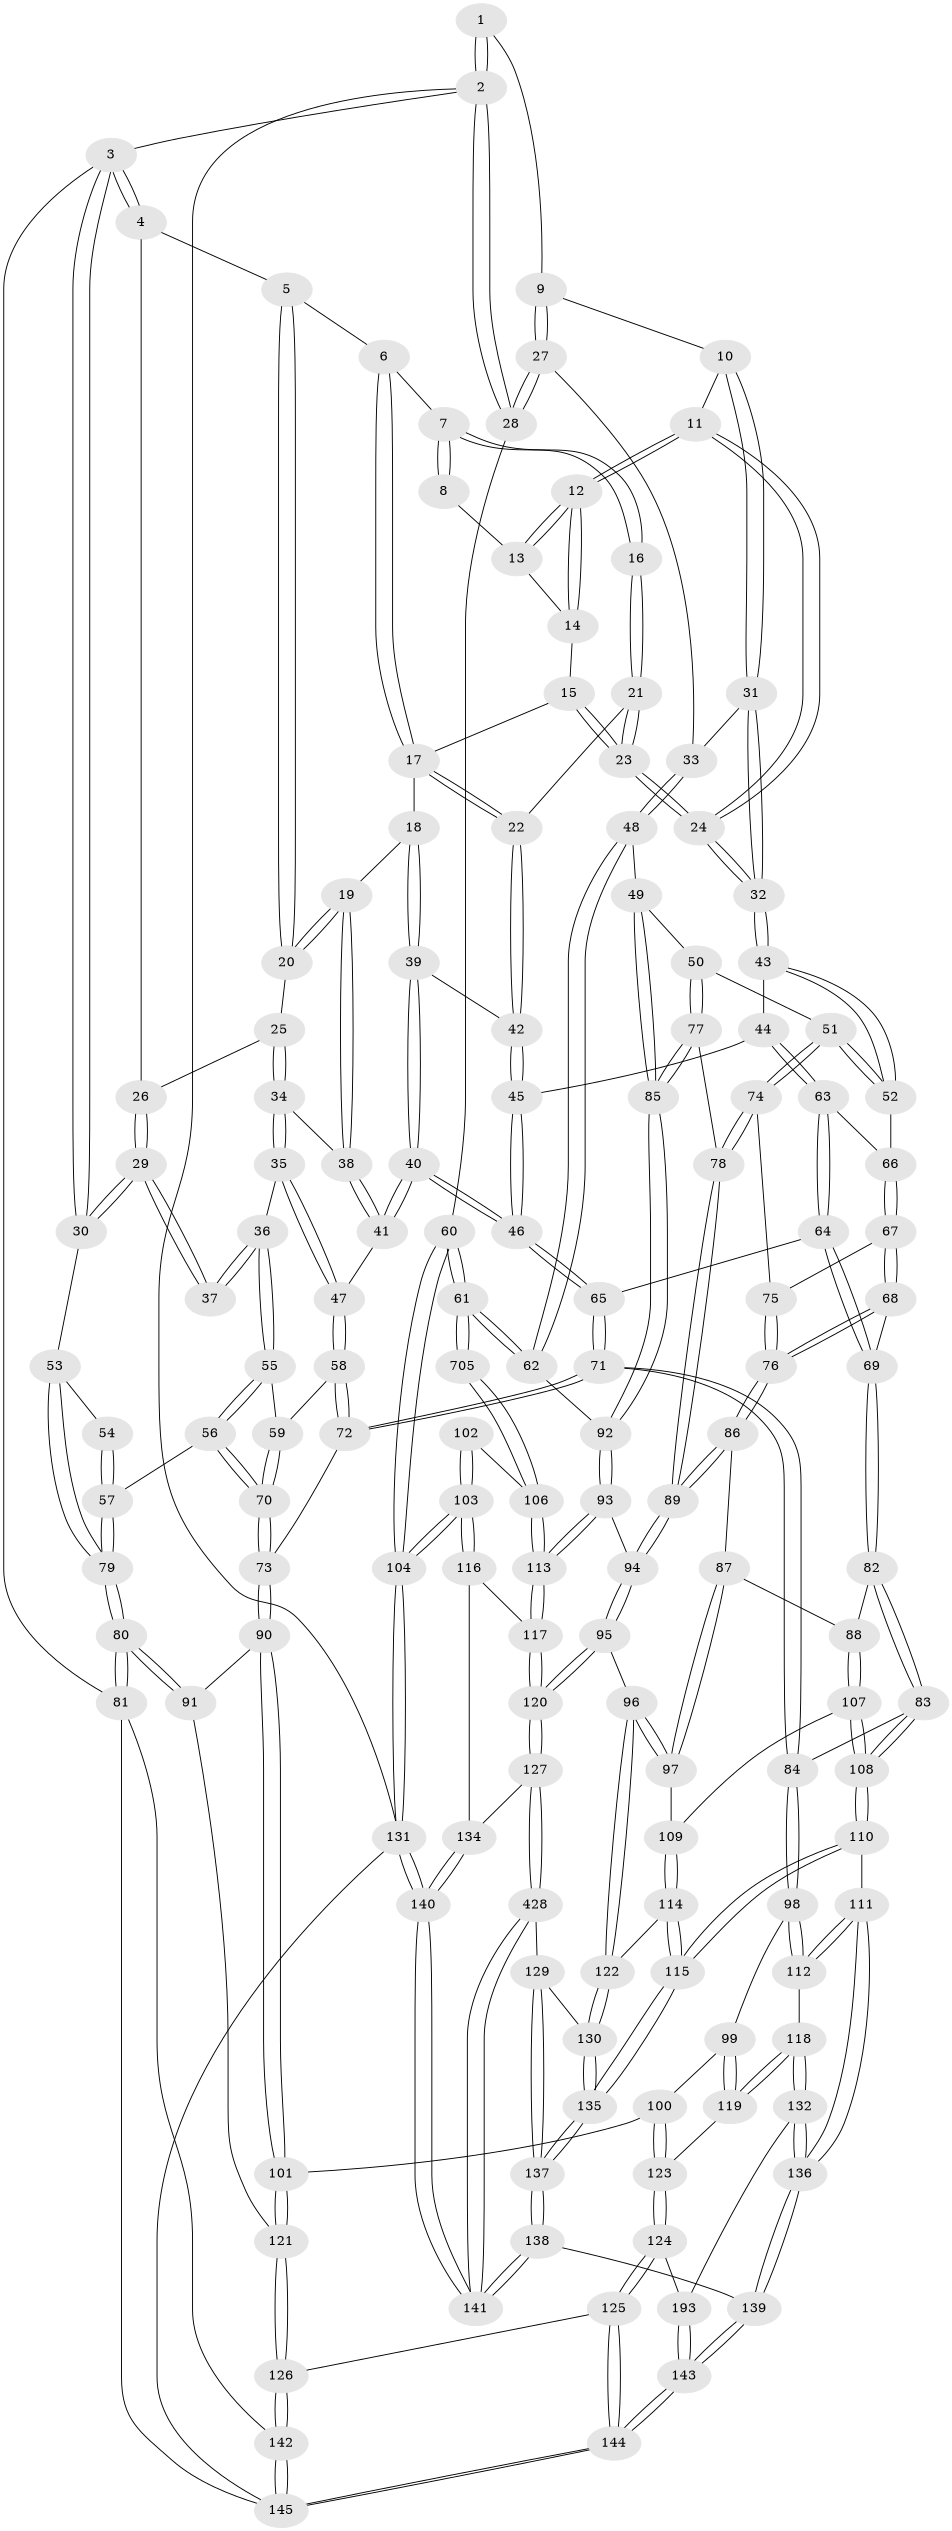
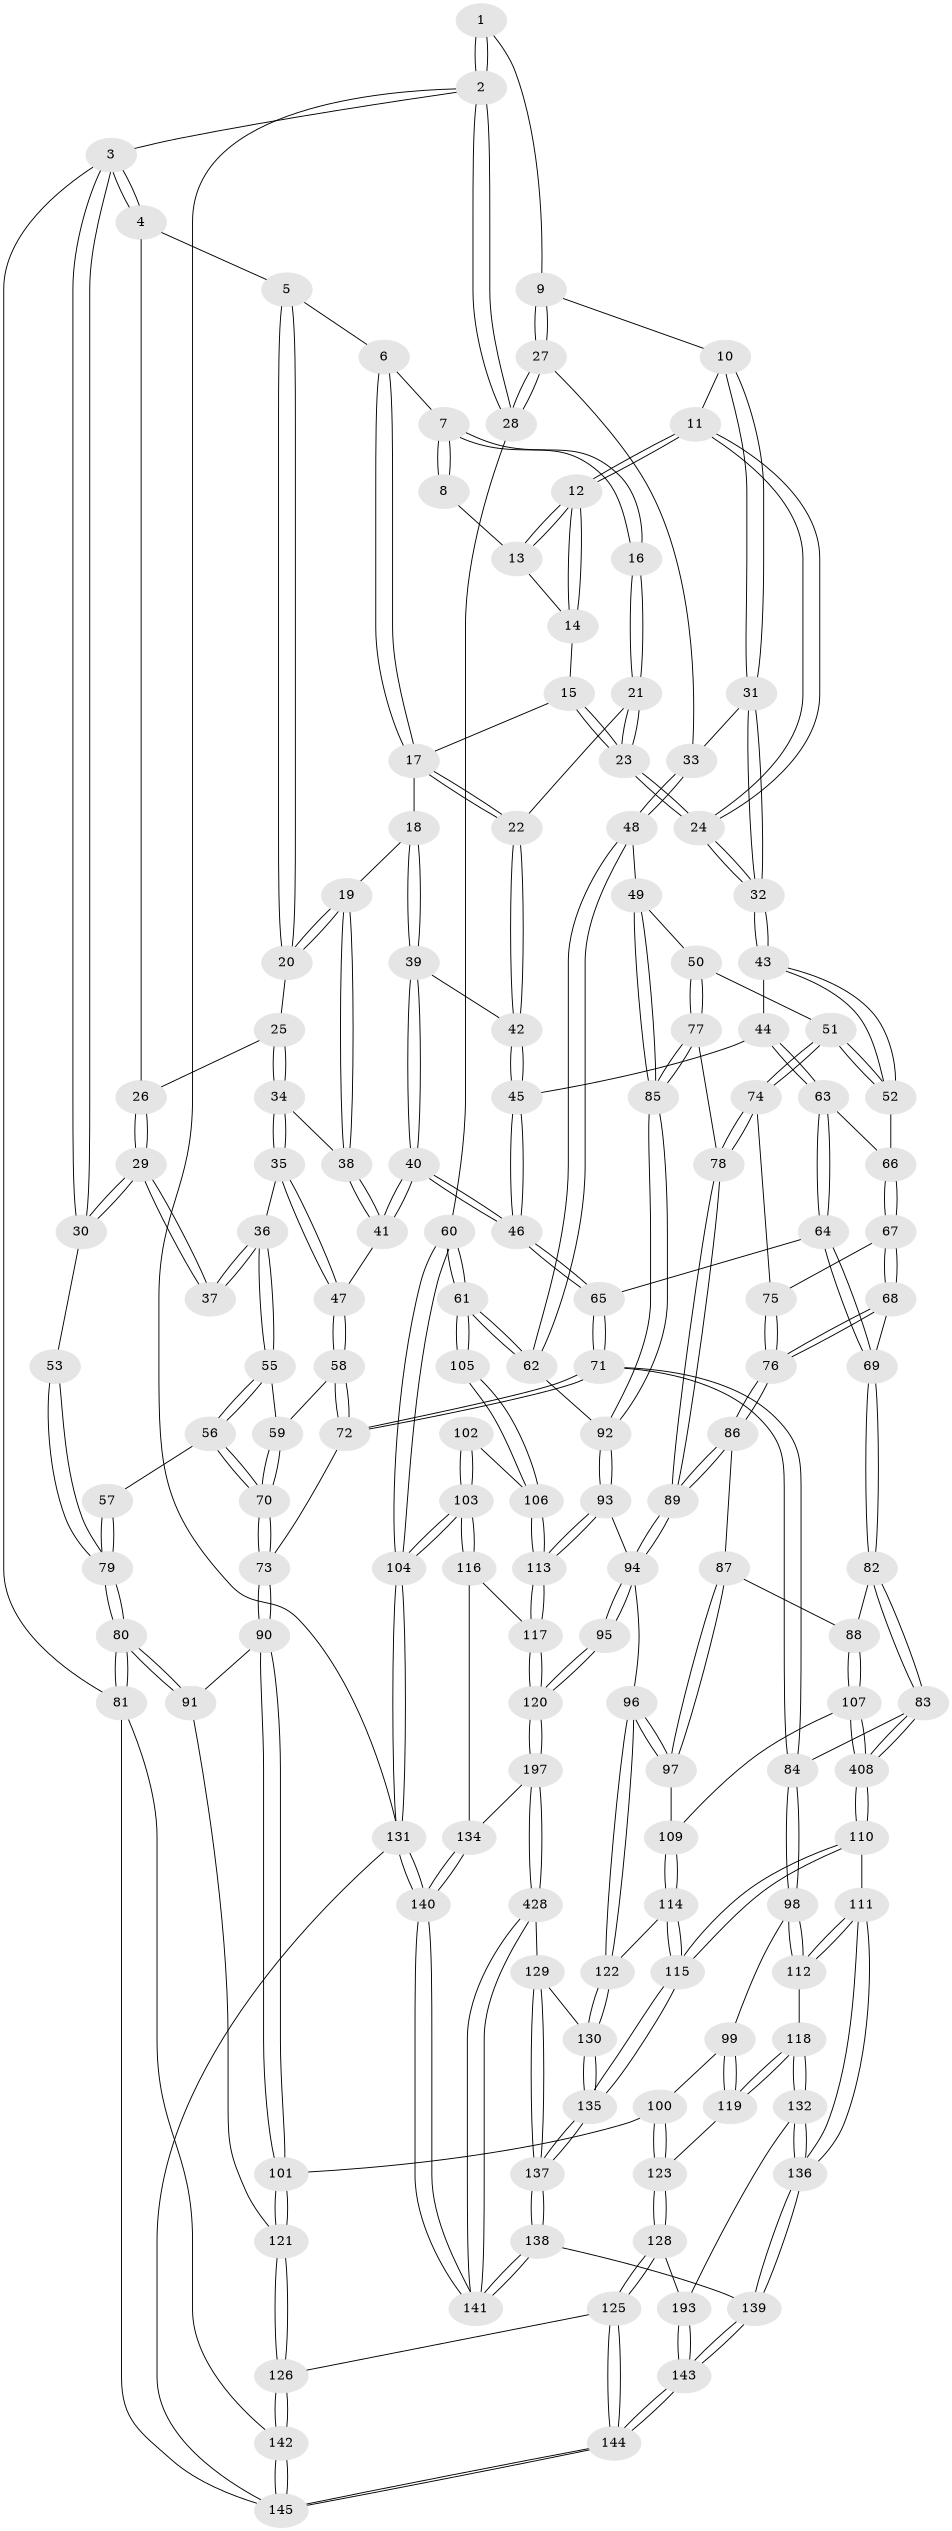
node "705": label "705" -> "105"
node "54": removed
edge "95" -- "96": now "94" -- "96"
node "127": label "127" -> "197"
node "108": label "108" -> "408"
node "124": label "124" -> "128"
